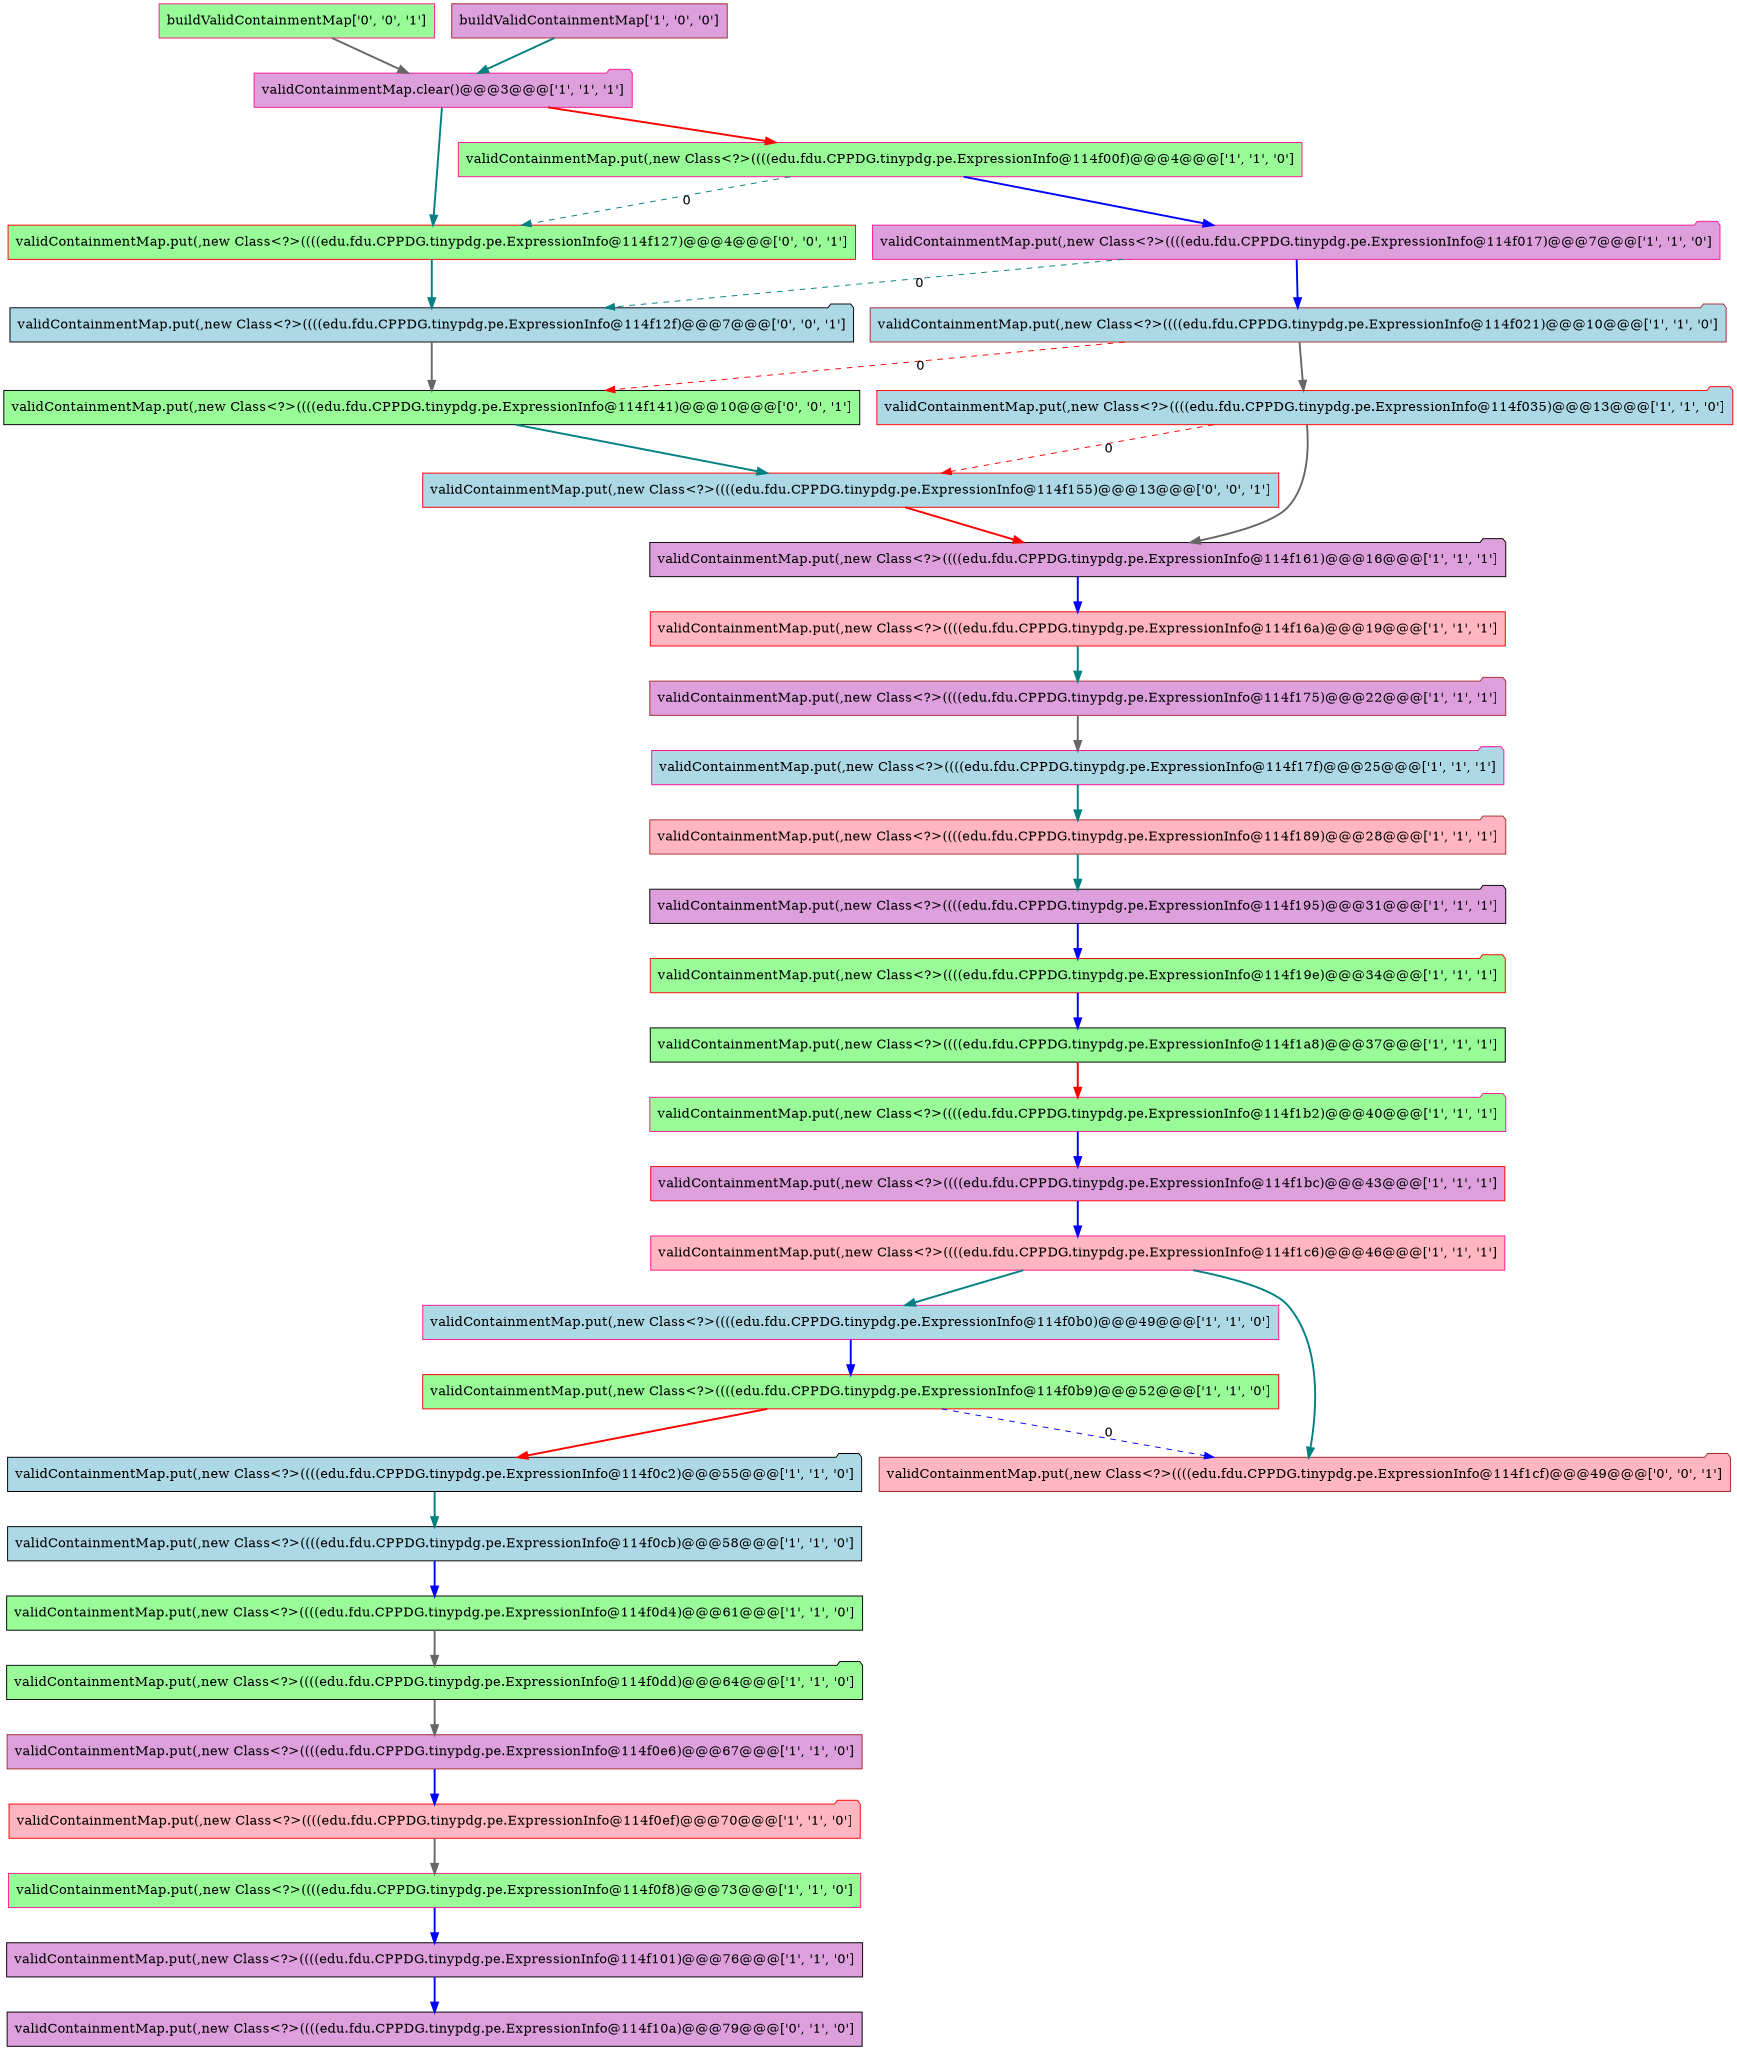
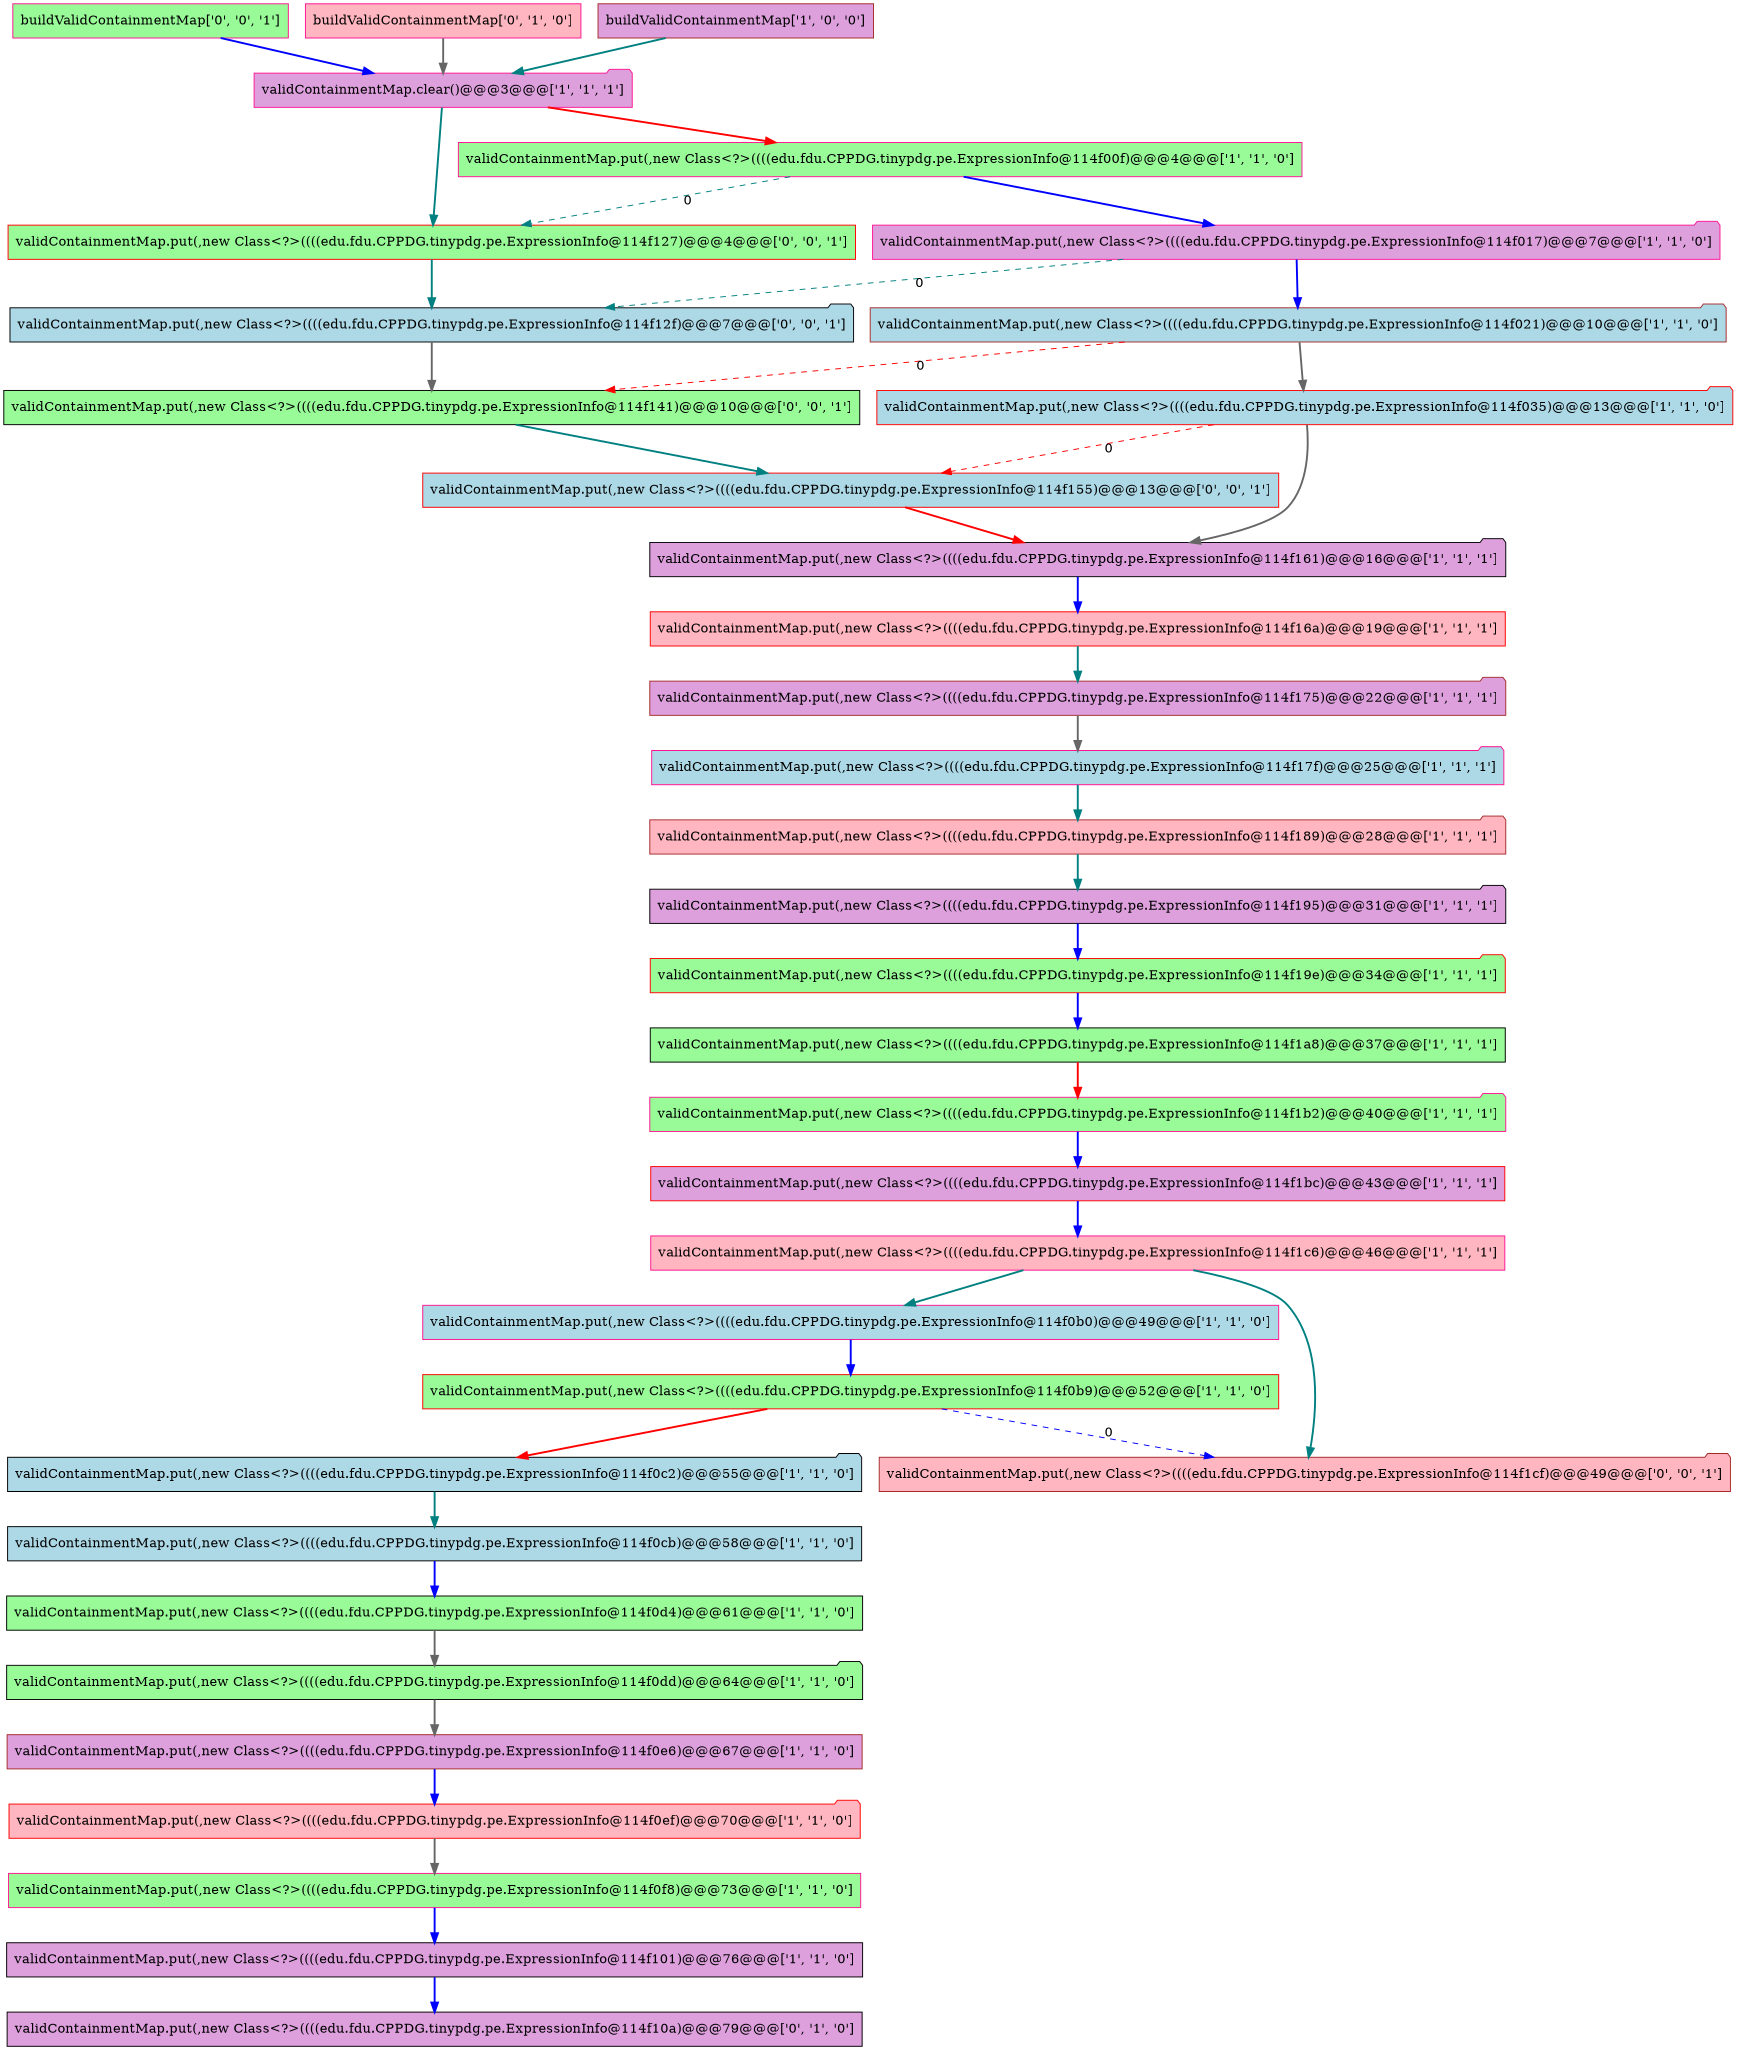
node "buildValidContainmentMap['0', '1', '0']": added
edge "buildValidContainmentMap['0', '0', '1']" -> "validContainmentMap.clear()@@@3@@@['1', '1', '1']": color gray40 -> blue
